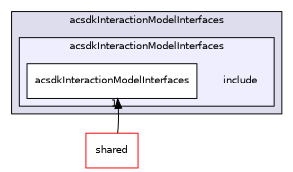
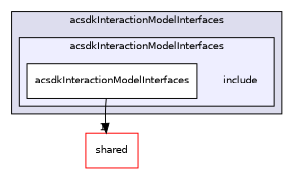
edge "shared" -> "acsdkInteractionModelInterfaces": reversed
